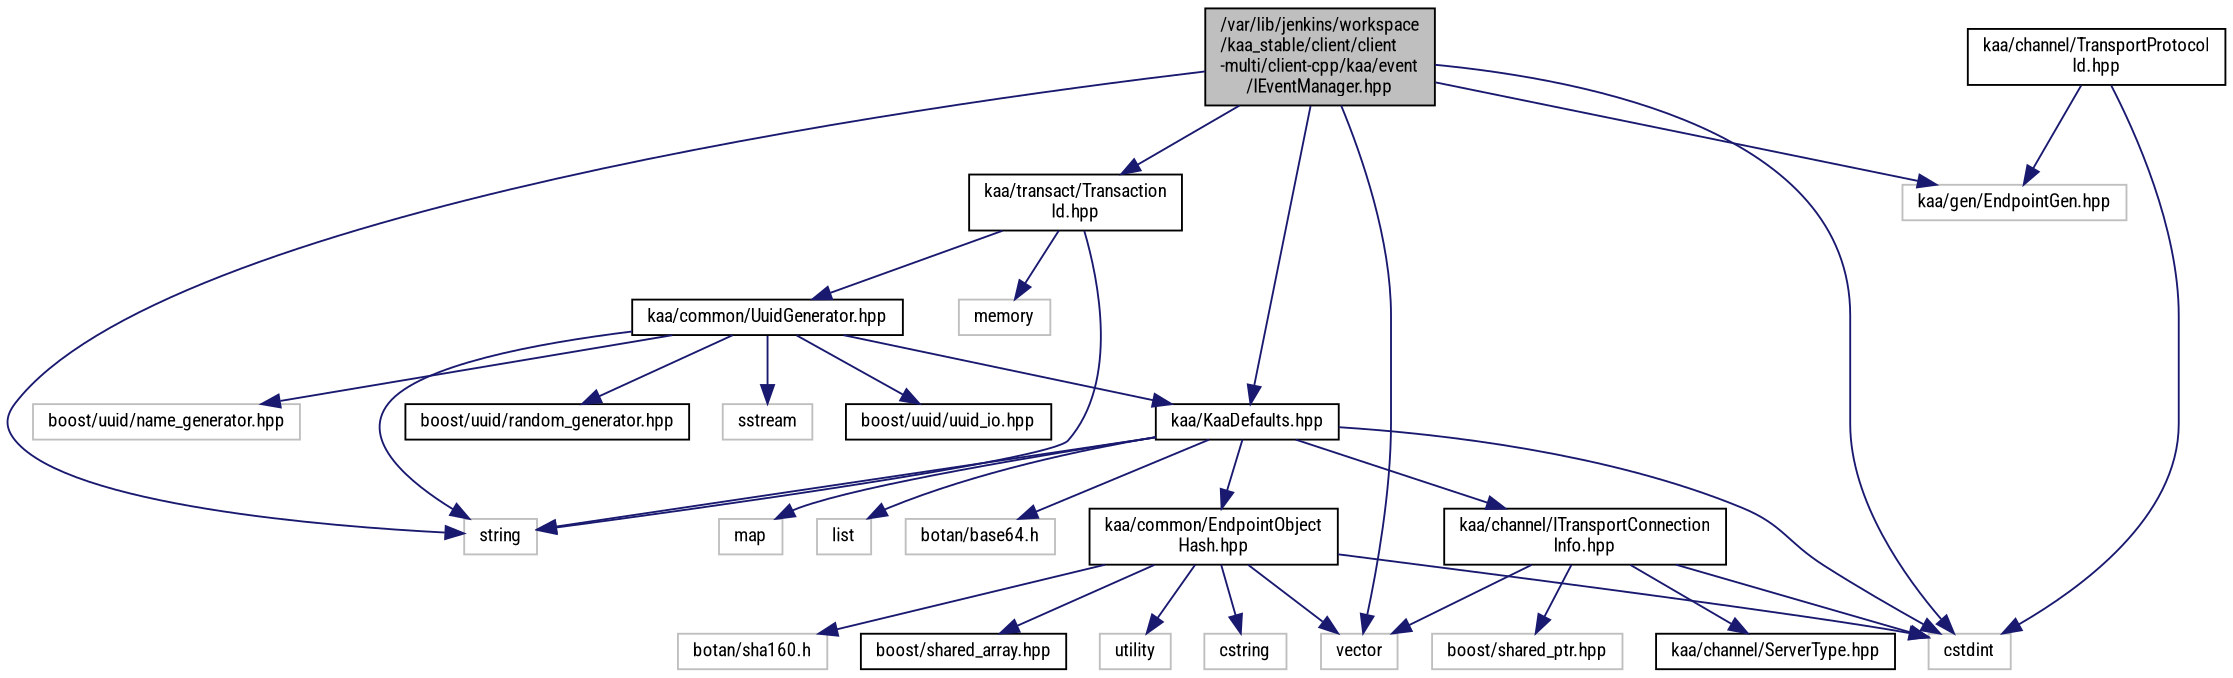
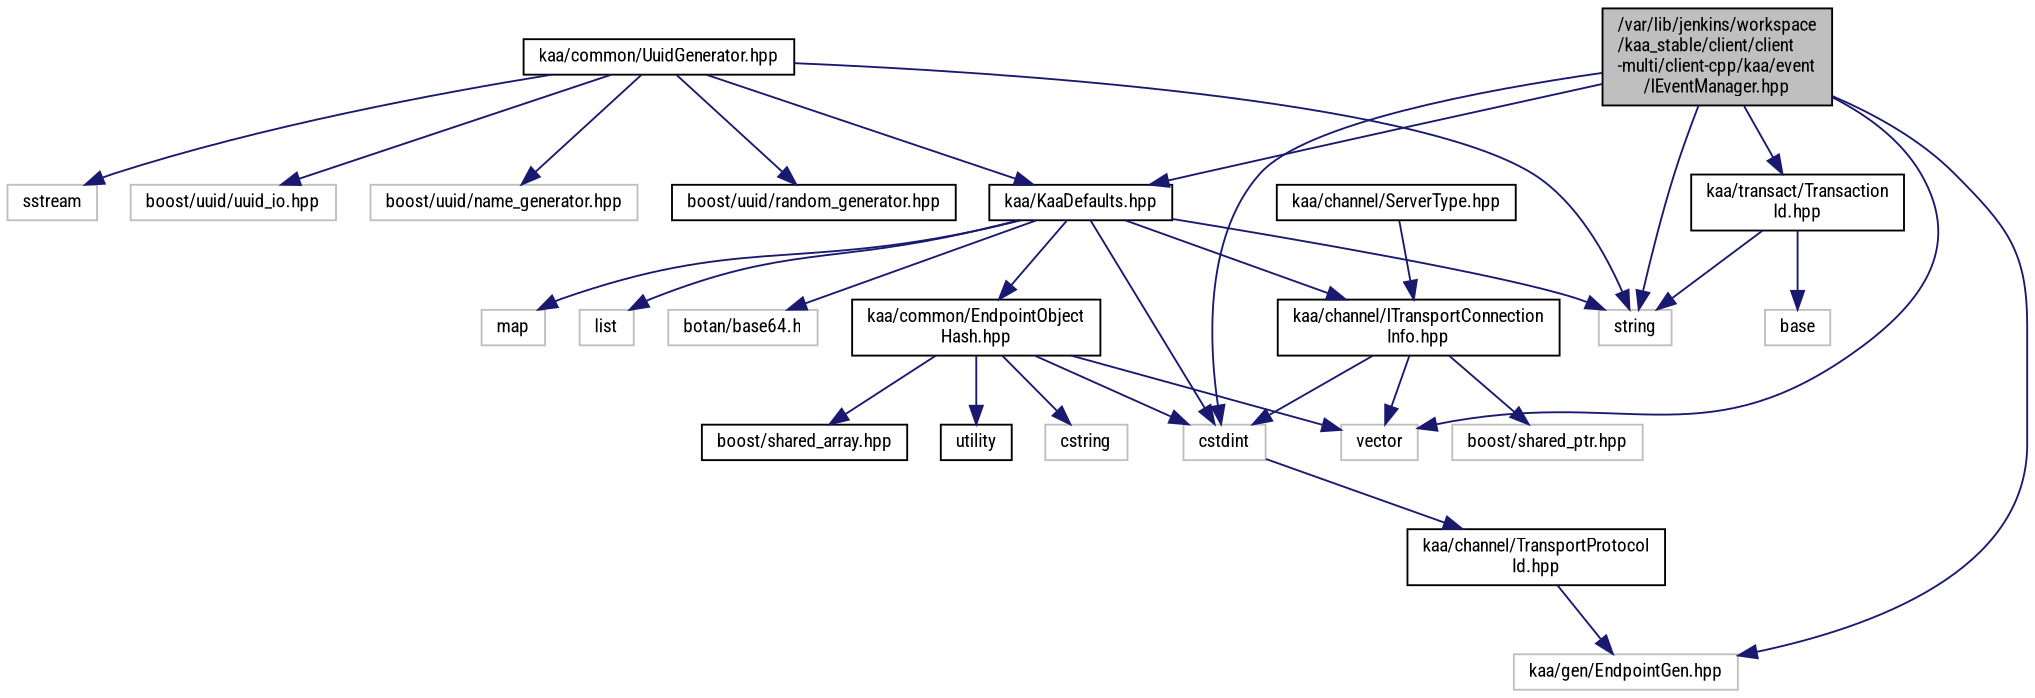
edge "kaa/transact/Transaction Id.hpp" -> "kaa/common/UuidGenerator.hpp": removed
node "memory": label "memory" -> "base"
edge "kaa/channel/TransportProtocol Id.hpp" -> "cstdint": reversed
node "boost/uuid/uuid_io.hpp": color black -> grey75
edge "kaa/channel/ITransportConnection Info.hpp" -> "kaa/channel/ServerType.hpp": reversed
node "botan/sha160.h": removed
node "utility": color grey75 -> black
